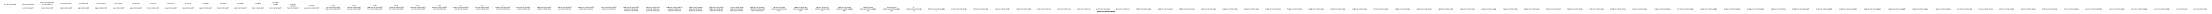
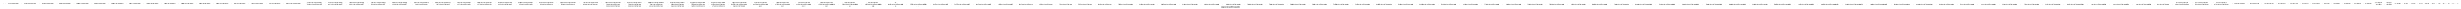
node "129 | 15 : 0 1 2 3 7 8 11 12 13 14 15 16 17 18 19 20 21 22": added
